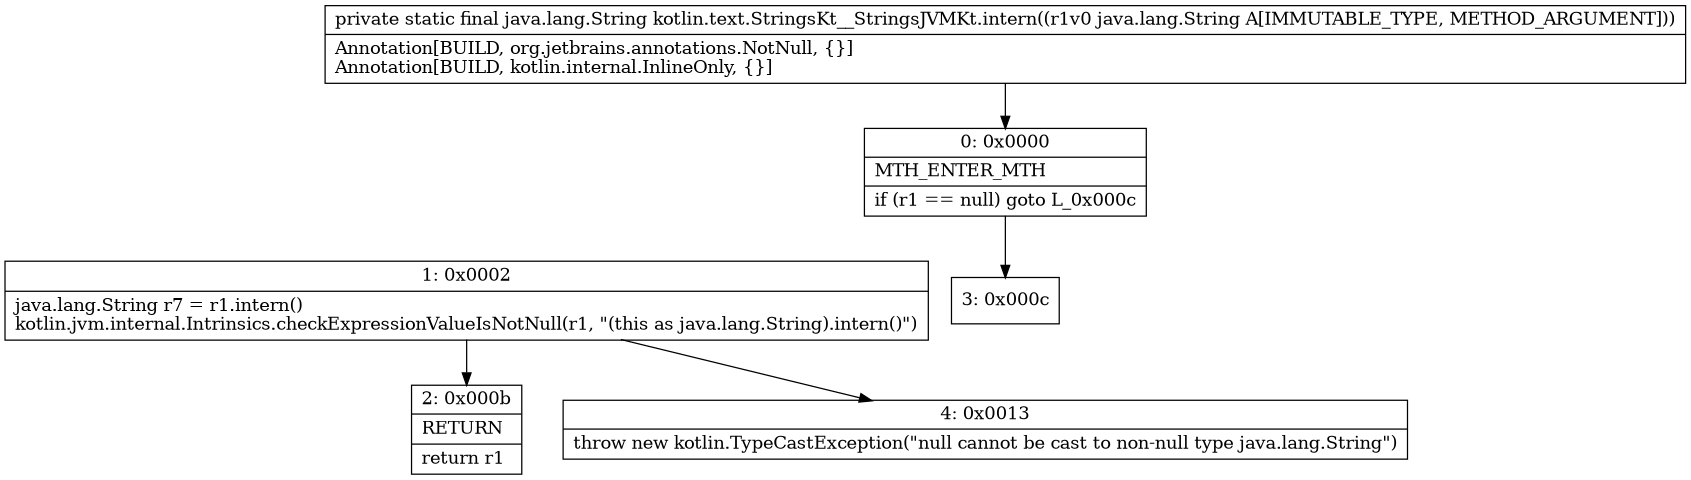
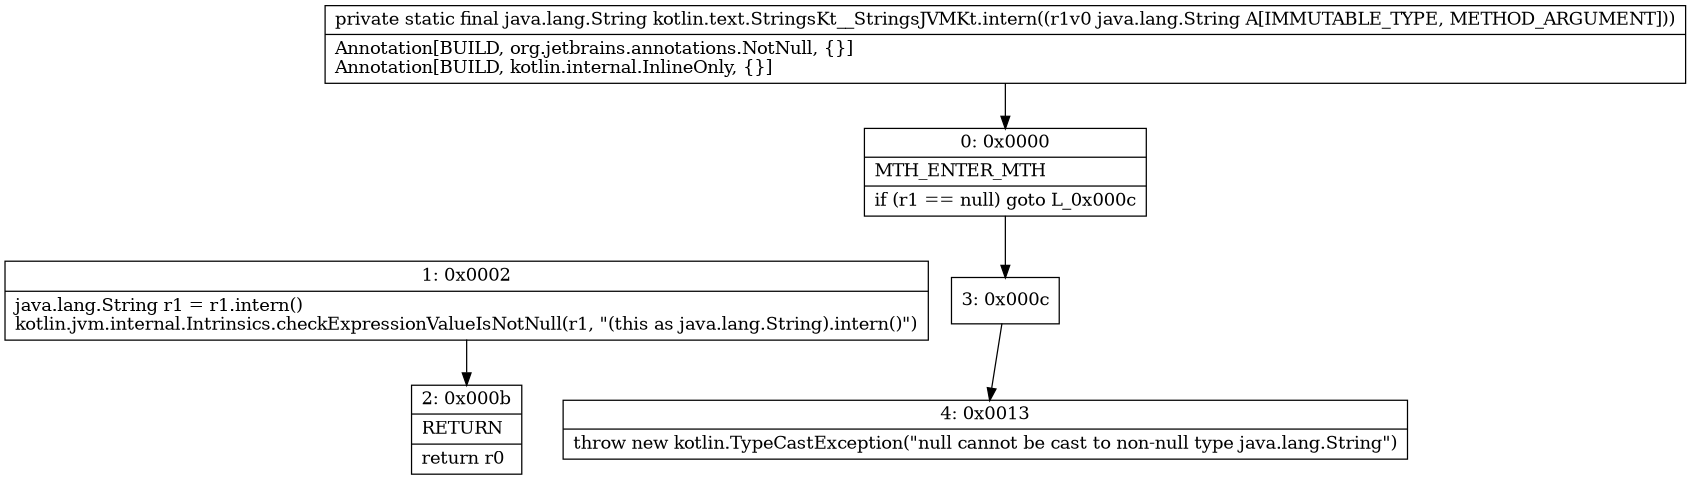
node "1: 0x0002": text "java.lang.String r7 = r1.intern()" -> "java.lang.String r1 = r1.intern()"
edge "1: 0x0002" -> "4: 0x0013": now "3: 0x000c" -> "4: 0x0013"
node "2: 0x000b": text "return r1" -> "return r0"
